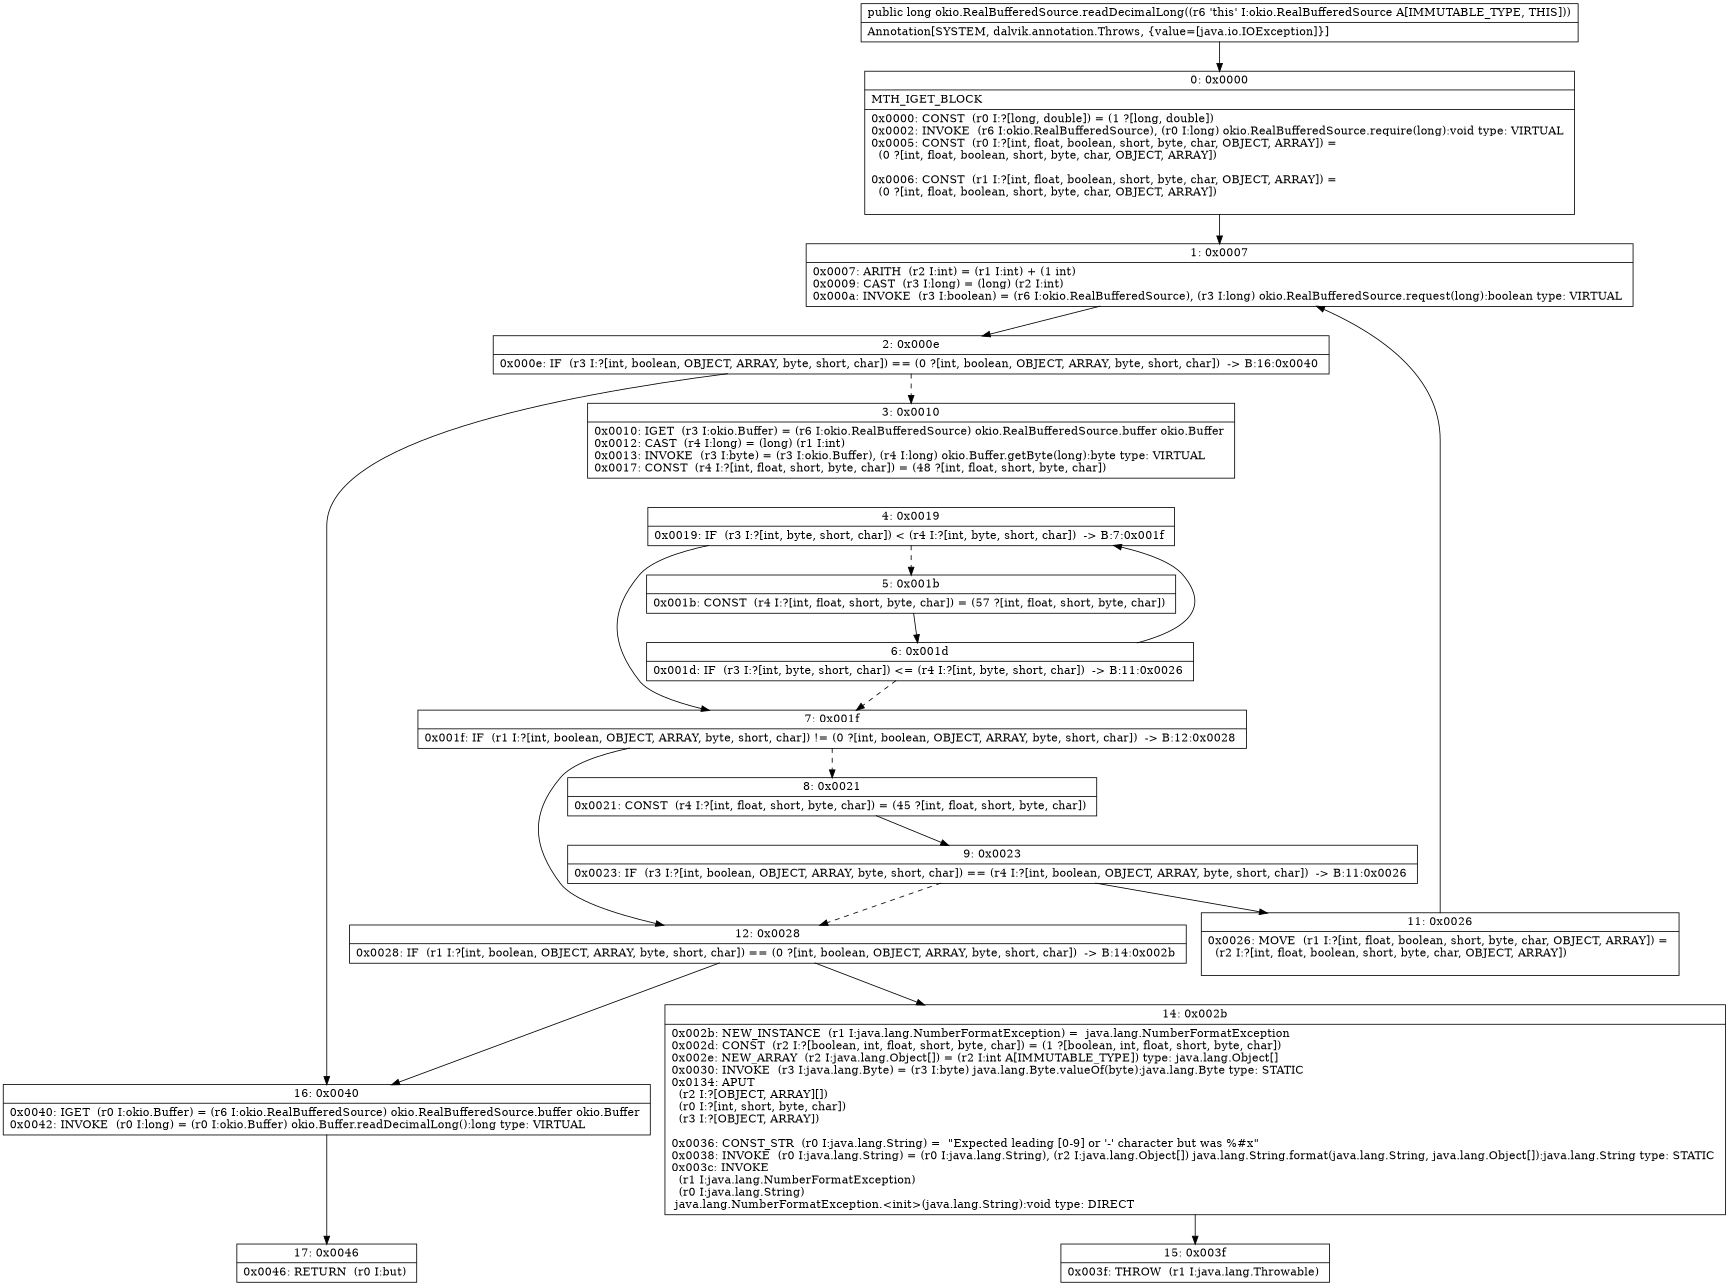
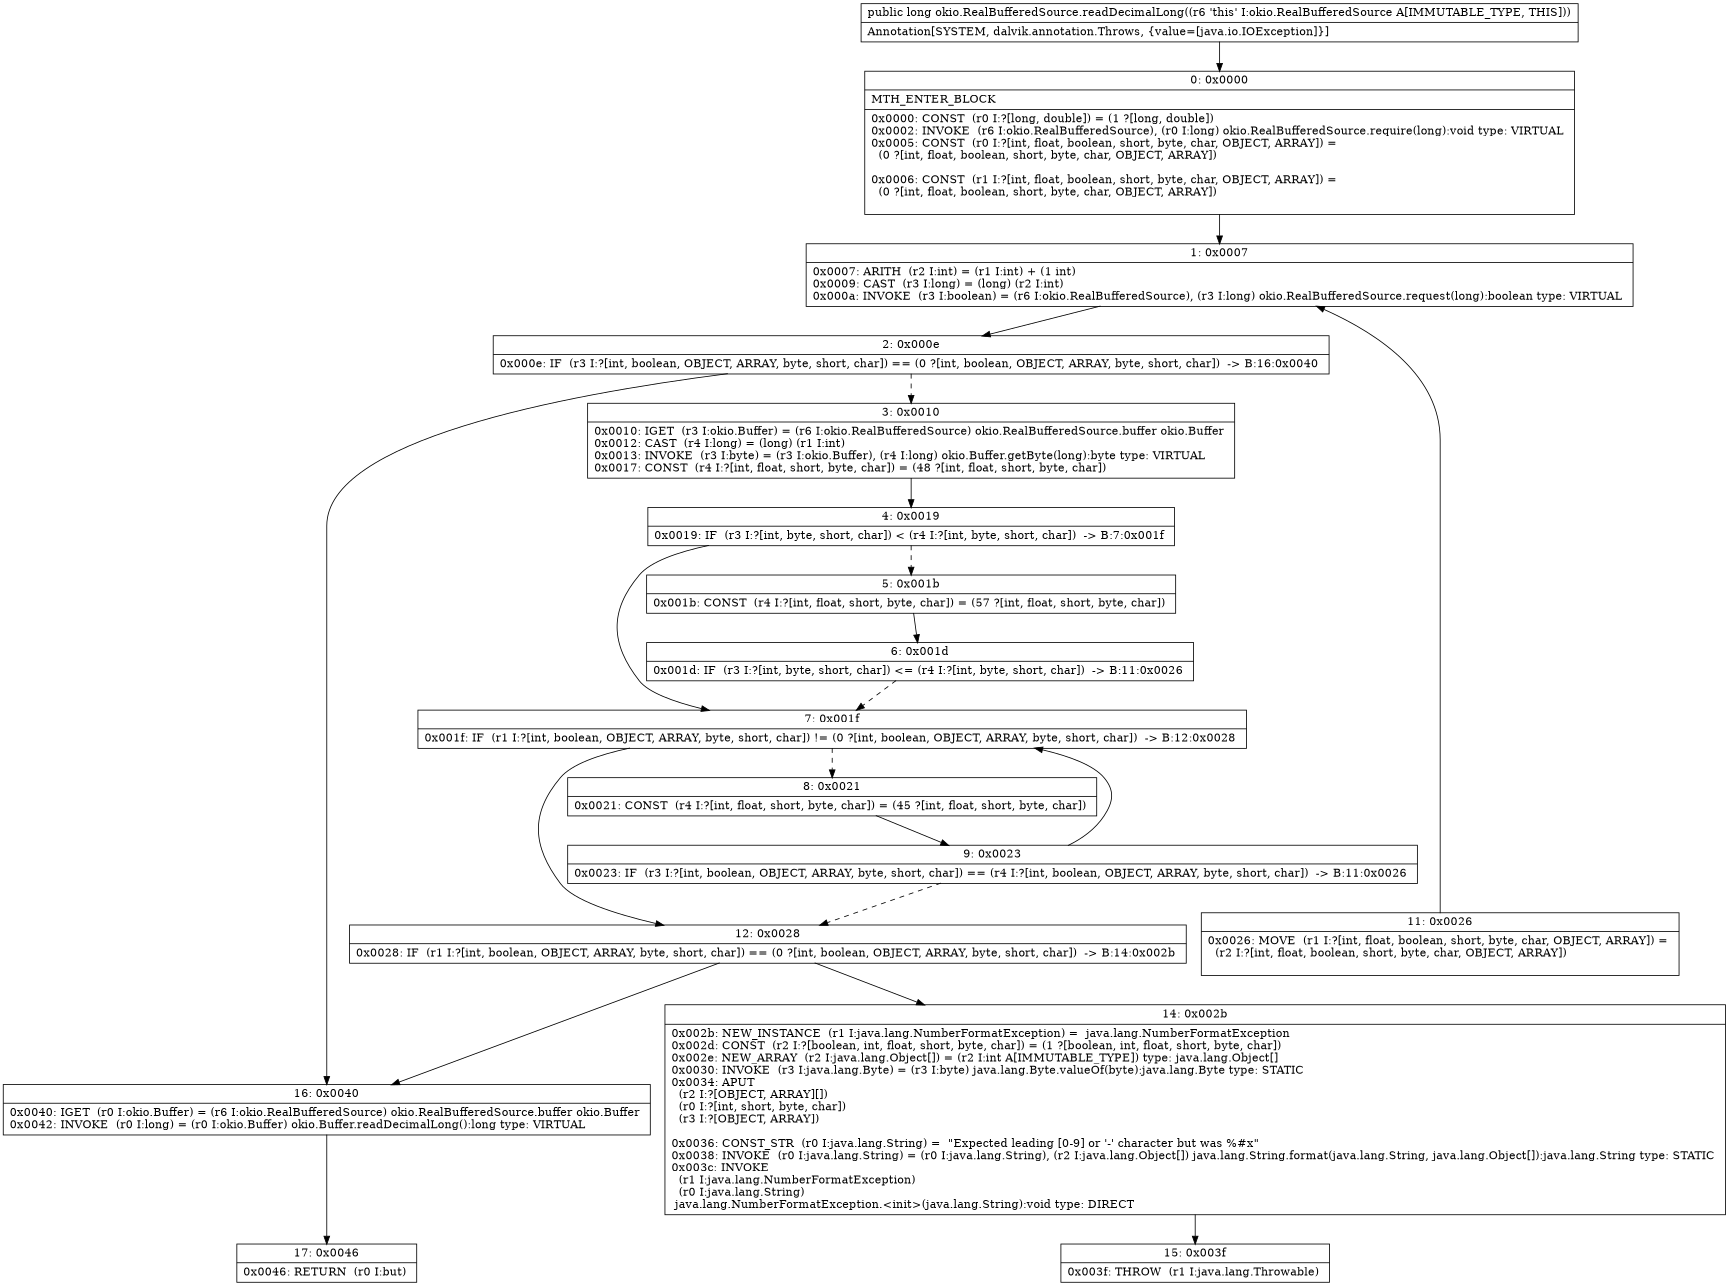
node "0: 0x0000": text "MTH_IGET_BLOCK" -> "MTH_ENTER_BLOCK"
edge "6: 0x001d" -> "4: 0x0019": now "3: 0x0010" -> "4: 0x0019"
edge "9: 0x0023" -> "11: 0x0026": now "9: 0x0023" -> "7: 0x001f"
node "14: 0x002b": text "0x0134: APUT" -> "0x0034: APUT"
